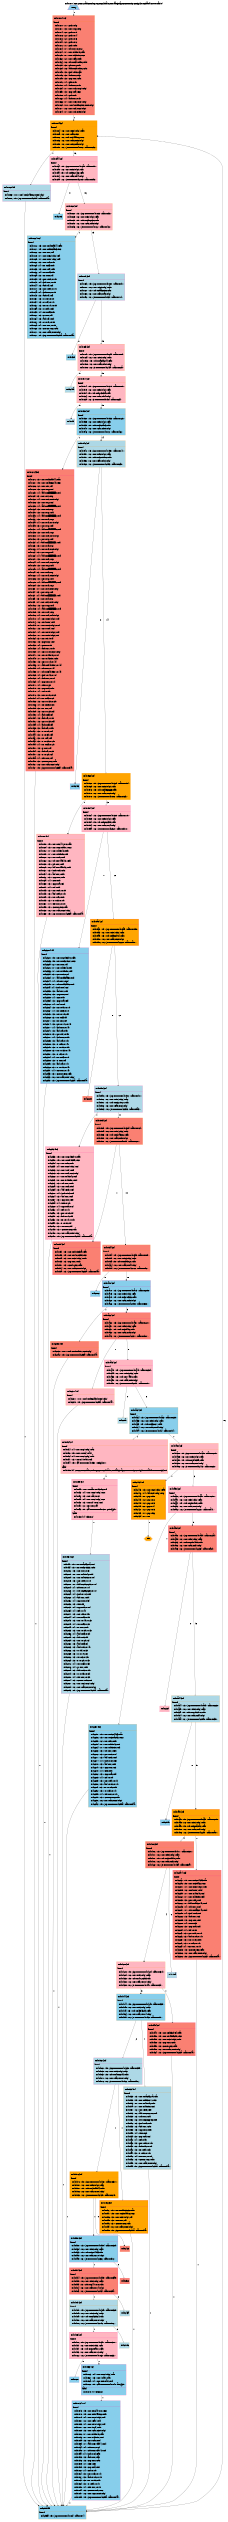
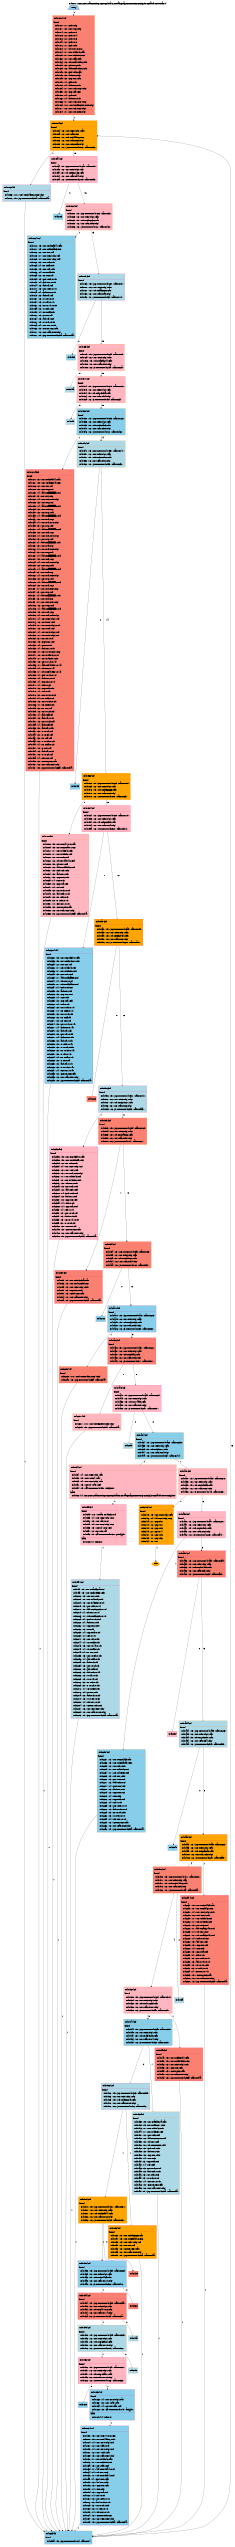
edge "0x401ef1 [30]" -> "0x40255a [5]": added, label "1"
